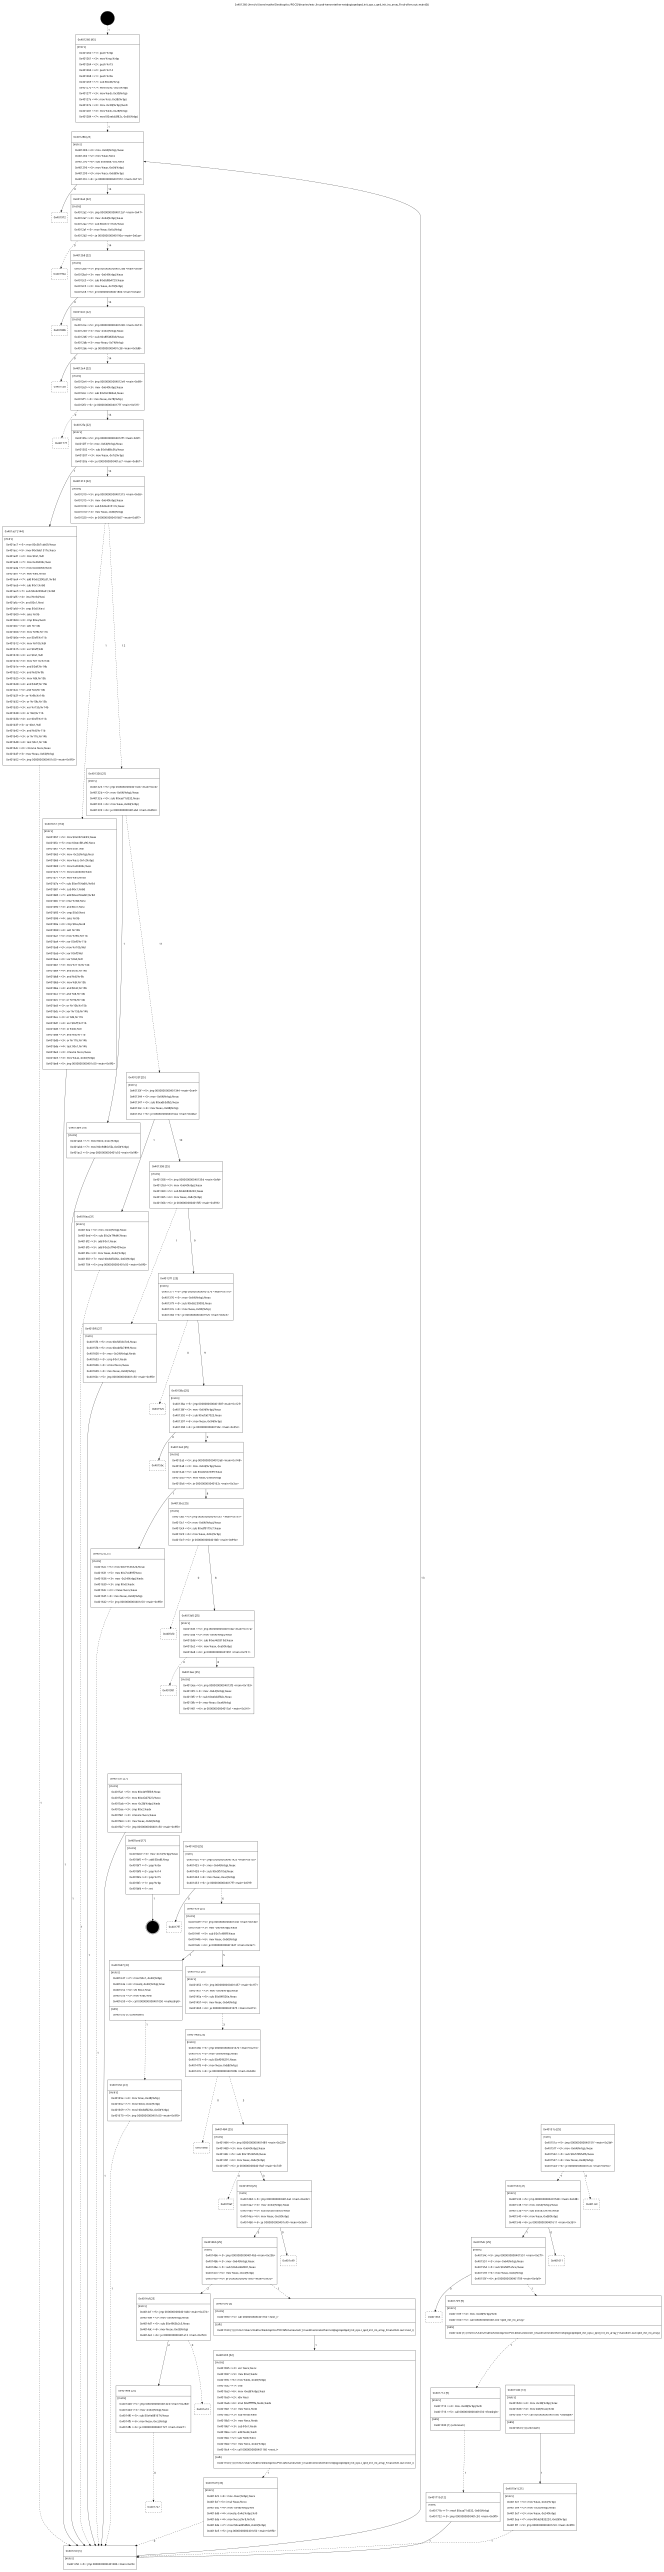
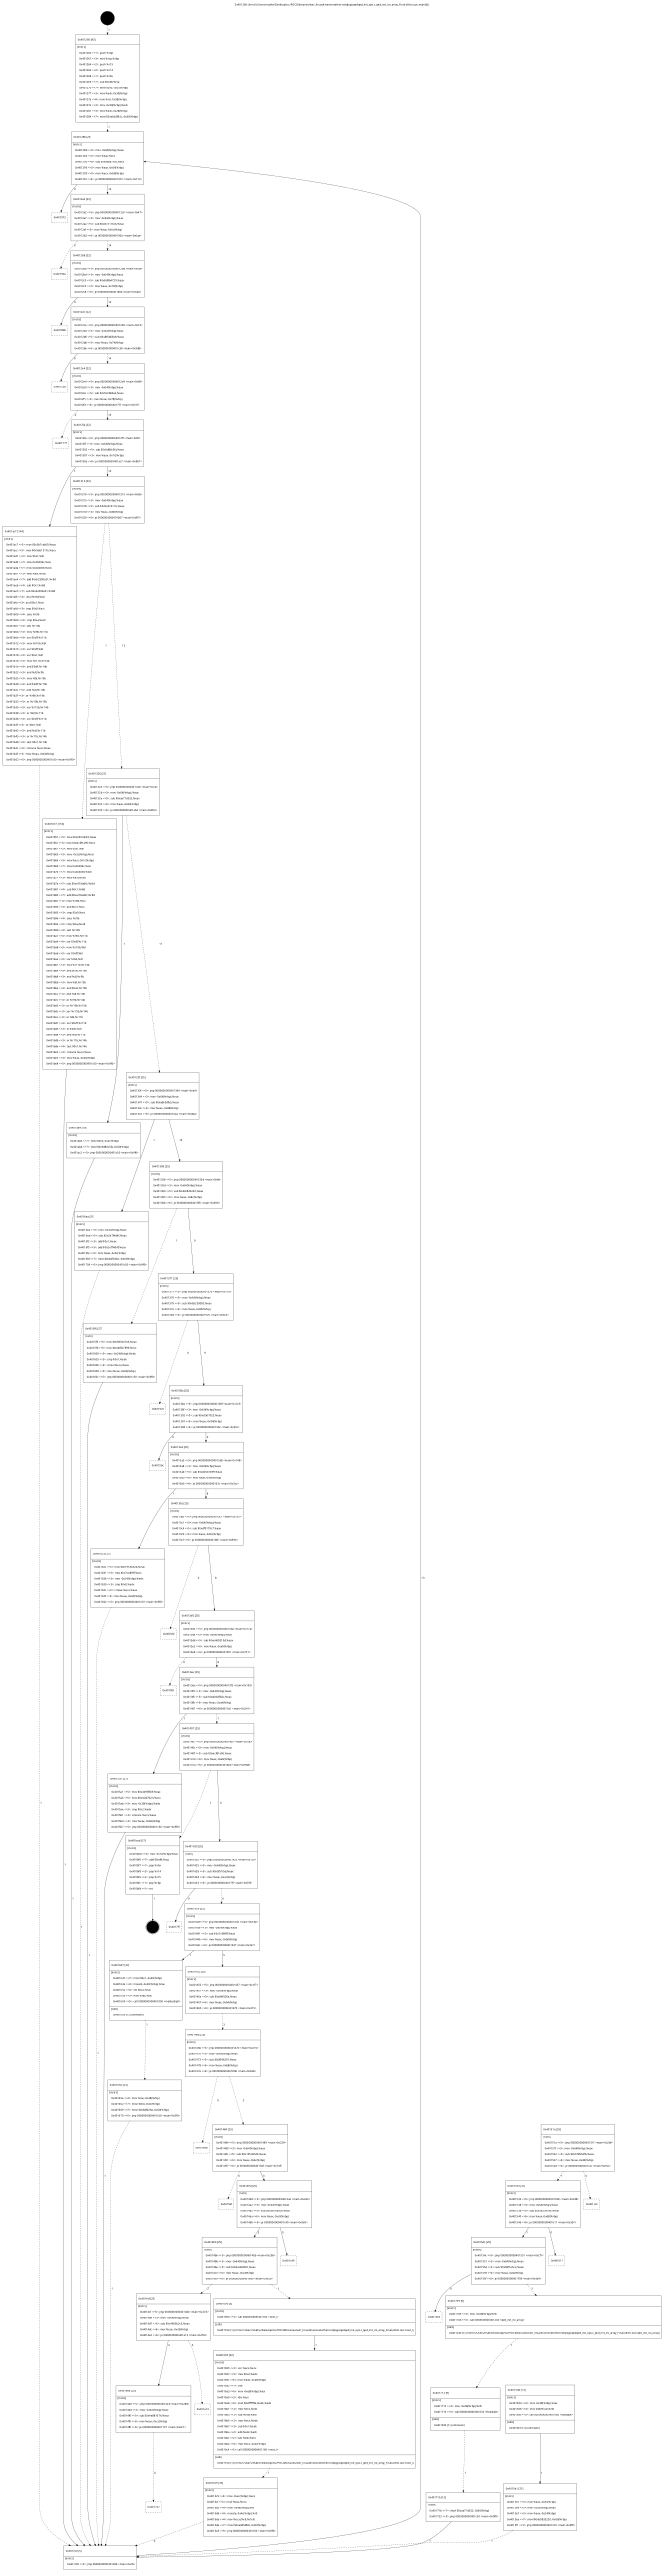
edge "0x4013ee [25]" -> "0x4015a1 [27]": added, label "1"
node "0x401407 [25]": added
